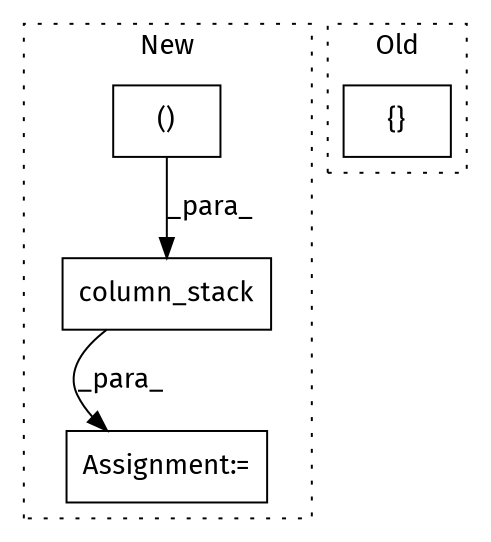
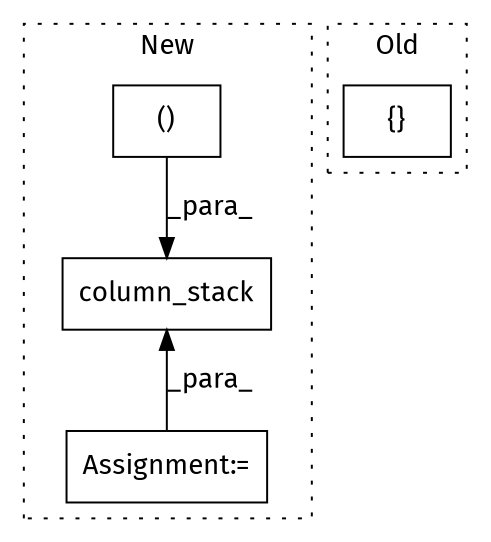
edge "column_stack" -> "Assignment:=": reversed
